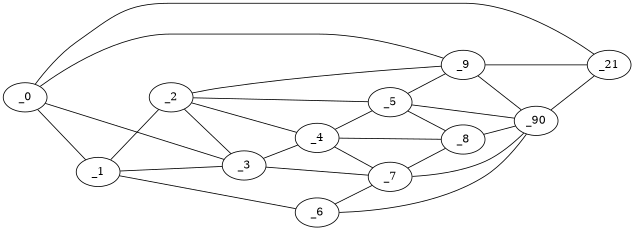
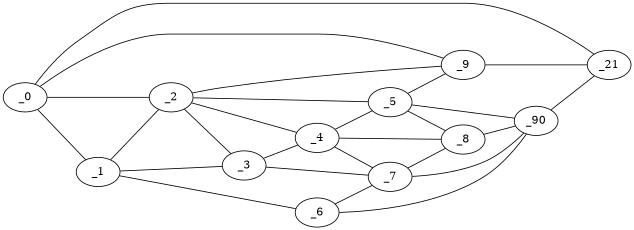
edge "_9" -- "_90": removed
edge "_0" -- "_3": now "_0" -- "_2"
